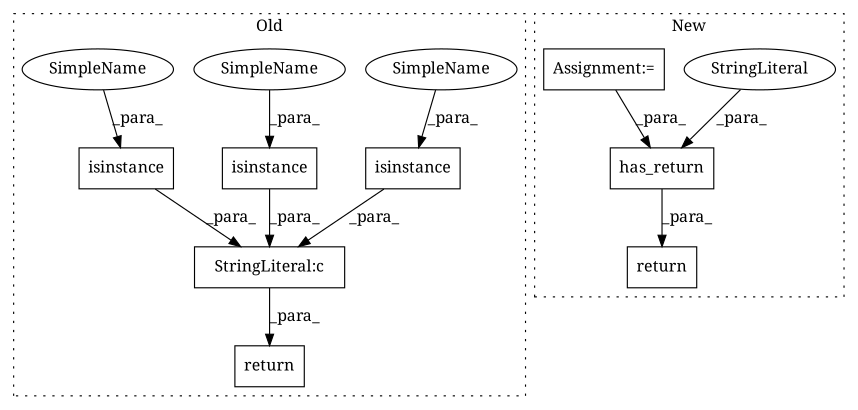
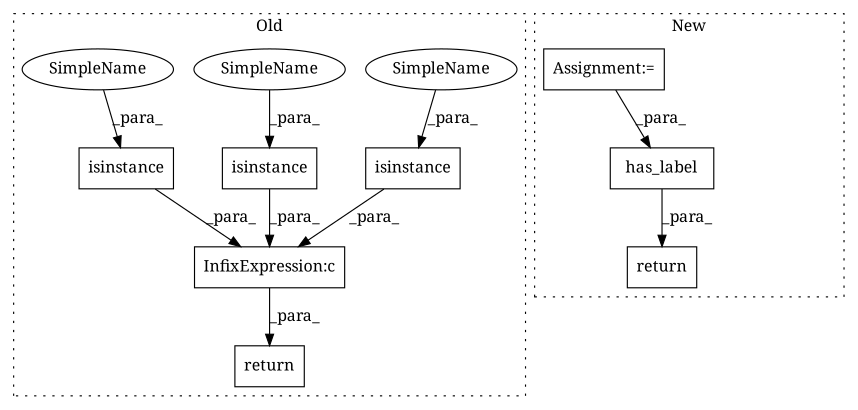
node "StringLiteral": removed
node "has_return": label "has_return" -> "has_label"
node "StringLiteral:c": label "StringLiteral:c" -> "InfixExpression:c"
